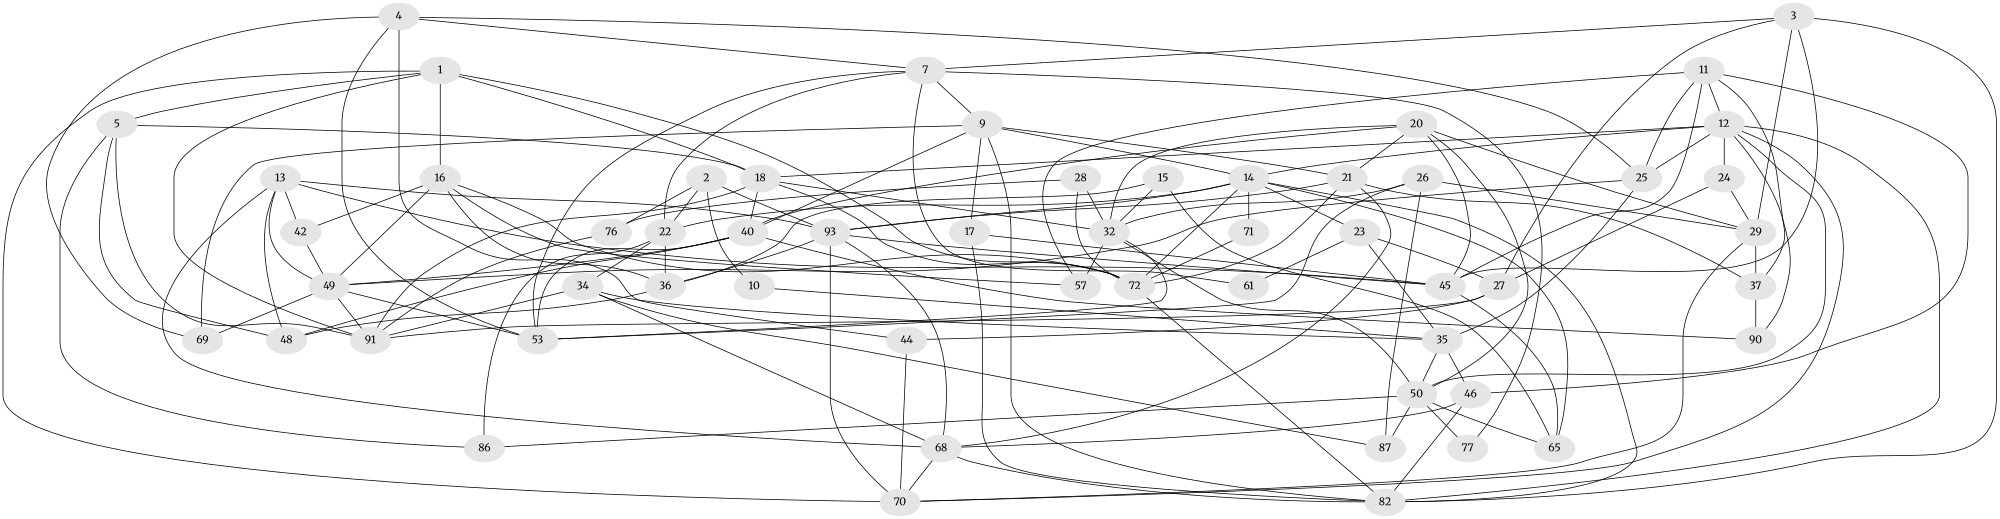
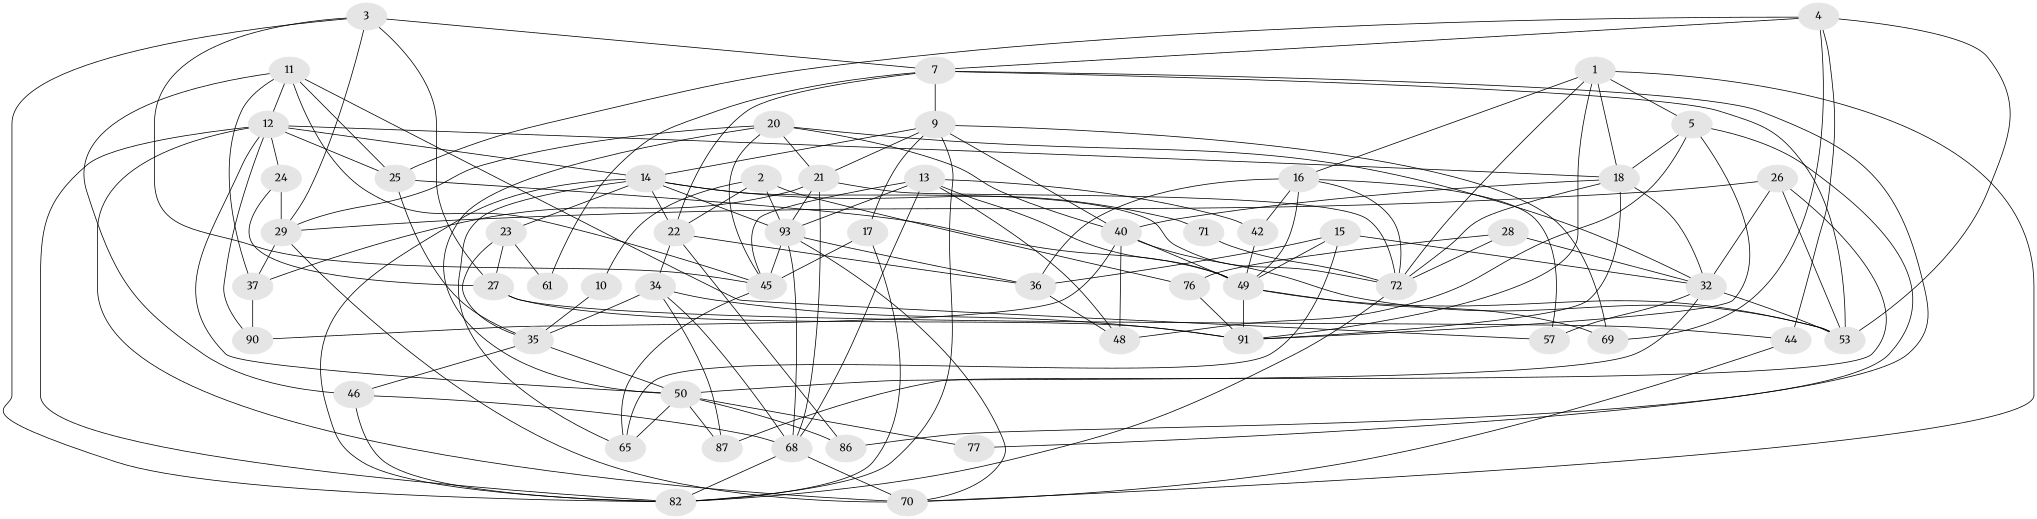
edge "15" -- "49": added
